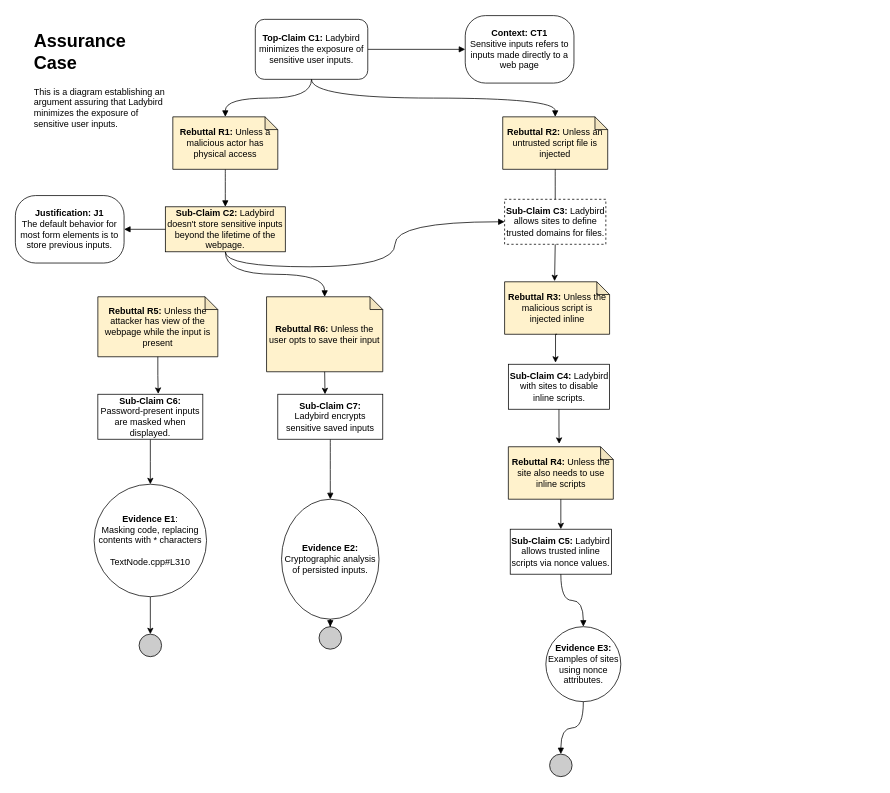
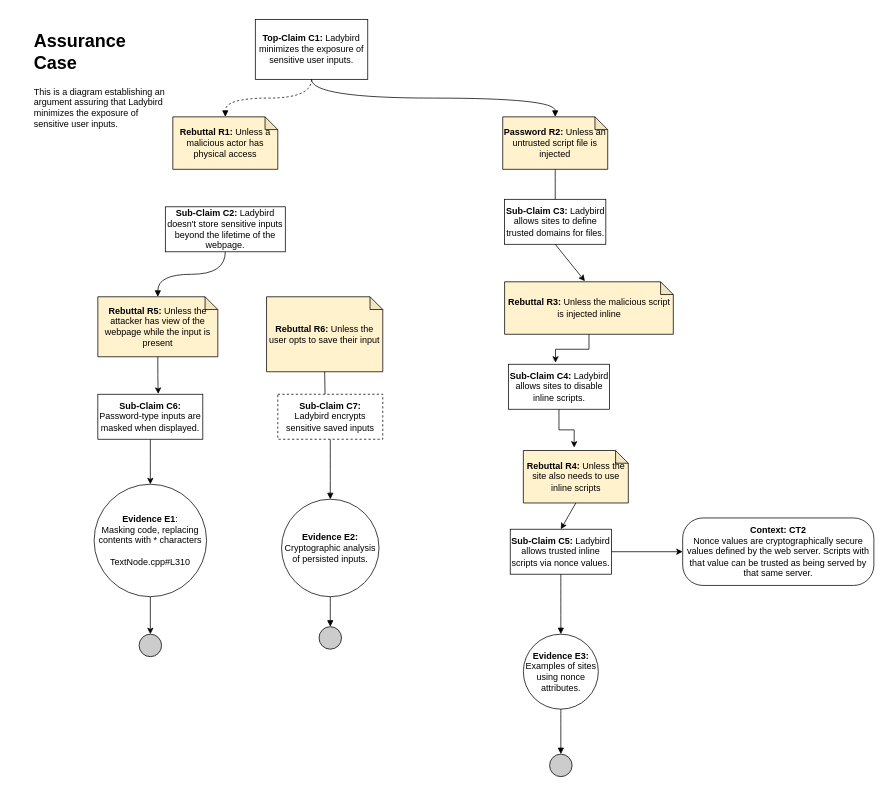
node "Top-Claim C1: Ladybird minimizes the exposure of sensitive user inputs.": shape rounded rectangle -> rectangle
edge "Top-Claim C1: Ladybird minimizes the exposure of sensitive user inputs." -> "Context: CT1 Sensitive inputs refers to inputs made directly to a web page": removed
node "Context: CT1 Sensitive inputs refers to inputs made directly to a web page": removed
edge "Top-Claim C1: Ladybird minimizes the exposure of sensitive user inputs." -> "Rebuttal R1: Unless a malicious actor has physical access": style solid -> dashed
node "Rebuttal R2: Unless an untrusted script file is injected": label "Rebuttal R2: Unless an untrusted script file is injected" -> "Password R2: Unless an untrusted script file is injected"
edge "Rebuttal R1: Unless a malicious actor has physical access" -> "Sub-Claim C2: Ladybird doesn't store sensitive inputs beyond the lifetime of the webpage.": removed
node "Sub-Claim C3: Ladybird allows sites to define trusted domains for files.": style dashed -> solid
node "Justification: J1 The default behavior for most form elements is to store previous inputs.": removed
edge "Sub-Claim C2: Ladybird doesn't store sensitive inputs beyond the lifetime of the webpage." -> "Justification: J1 The default behavior for most form elements is to store previous inputs.": removed
node "Sub-Claim C2: Ladybird doesn't store sensitive inputs beyond the lifetime of the webpage.": fillcolor #fff2cc -> #ffffff
edge "Sub-Claim C2: Ladybird doesn't store sensitive inputs beyond the lifetime of the webpage." -> "Sub-Claim C3: Ladybird allows sites to define trusted domains for files.": now "Sub-Claim C2: Ladybird doesn't store sensitive inputs beyond the lifetime of the webpage." -> "Rebuttal R5: Unless the attacker has view of the webpage while the input is present"
edge "Sub-Claim C2: Ladybird doesn't store sensitive inputs beyond the lifetime of the webpage." -> "Rebuttal R6: Unless the user opts to save their input": removed
node "Rebuttal R3: Unless the malicious script is injected inline": size 105x53 -> 169x53
edge "Rebuttal R6: Unless the user opts to save their input" -> "Sub-Claim C7: Ladybird encrypts sensitive saved inputs": arrowhead classic -> none
node "Sub-Claim C4: Ladybird with sites to disable inline scripts.": label "Sub-Claim C4: Ladybird with sites to disable inline scripts." -> "Sub-Claim C4: Ladybird allows sites to disable inline scripts."
node "Sub-Claim C6: Password-present inputs are masked when displayed.": label "Sub-Claim C6: Password-present inputs are masked when displayed." -> "Sub-Claim C6: Password-type inputs are masked when displayed."
node "Sub-Claim C7: Ladybird encrypts sensitive saved inputs": style solid -> dashed
node "Rebuttal R4: Unless the site also needs to use inline scripts": moved (561, 473) -> (576, 477)
edge "Sub-Claim C5: Ladybird allows trusted inline scripts via nonce values." -> "Context: CT2 Nonce values are cryptographically secure values defined by the web server. Scripts with that value can be trusted as being served by that same server.": added
node "Context: CT2 Nonce values are cryptographically secure values defined by the web server. Scripts with that value can be trusted as being served by that same server.": added
node "Evidence E2: Cryptographic analysis of persisted inputs.": size 98x120 -> 98x98
node "Evidence E3: Examples of sites using nonce attributes.": moved (584, 664) -> (561, 672)
